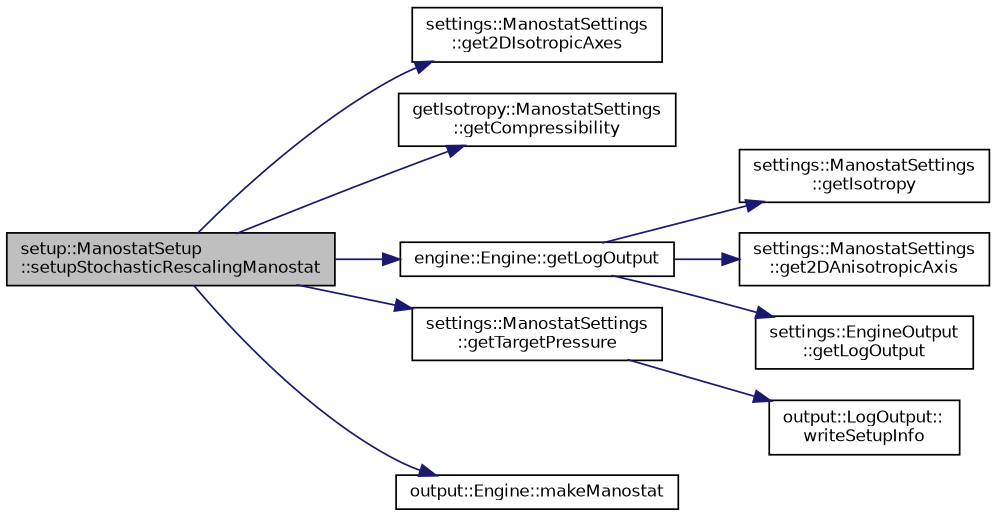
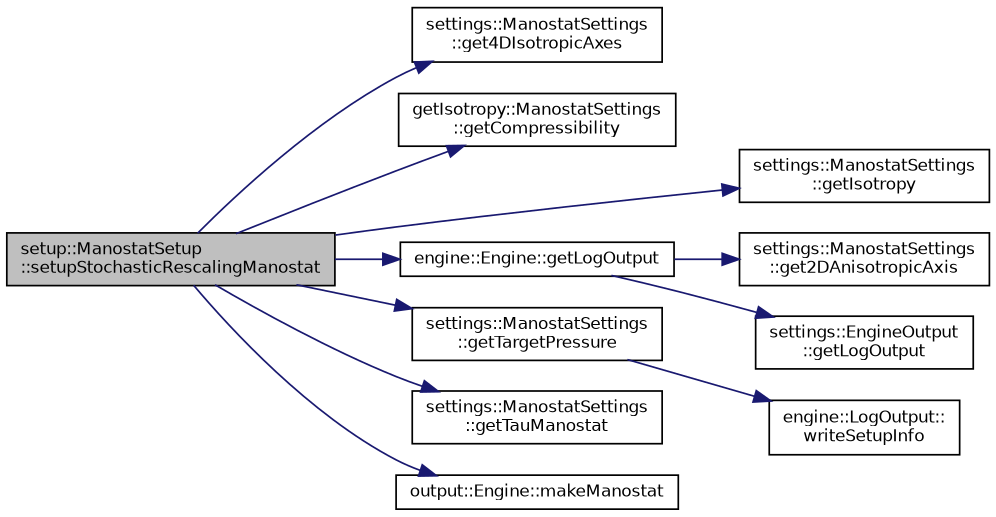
node "settings::ManostatSettings ::get2DIsotropicAxes": label "settings::ManostatSettings ::get2DIsotropicAxes" -> "settings::ManostatSettings ::get4DIsotropicAxes"
edge "engine::Engine::getLogOutput" -> "settings::ManostatSettings ::getIsotropy": now "setup::ManostatSetup ::setupStochasticRescalingManostat" -> "settings::ManostatSettings ::getIsotropy"
node "settings::ManostatSettings ::getTauManostat": added
node "output::LogOutput:: writeSetupInfo": label "output::LogOutput:: writeSetupInfo" -> "engine::LogOutput:: writeSetupInfo"
